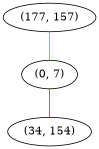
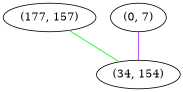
edge "(177, 157)" -- "(0, 7)": now "(177, 157)" -- "(34, 154)"
